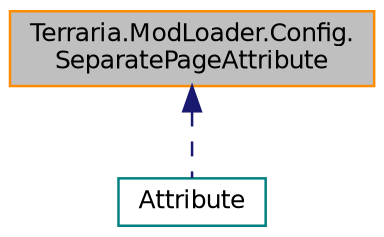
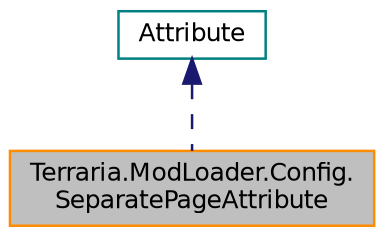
edge "Attribute" -> "Terraria.ModLoader.Config. SeparatePageAttribute": reversed
